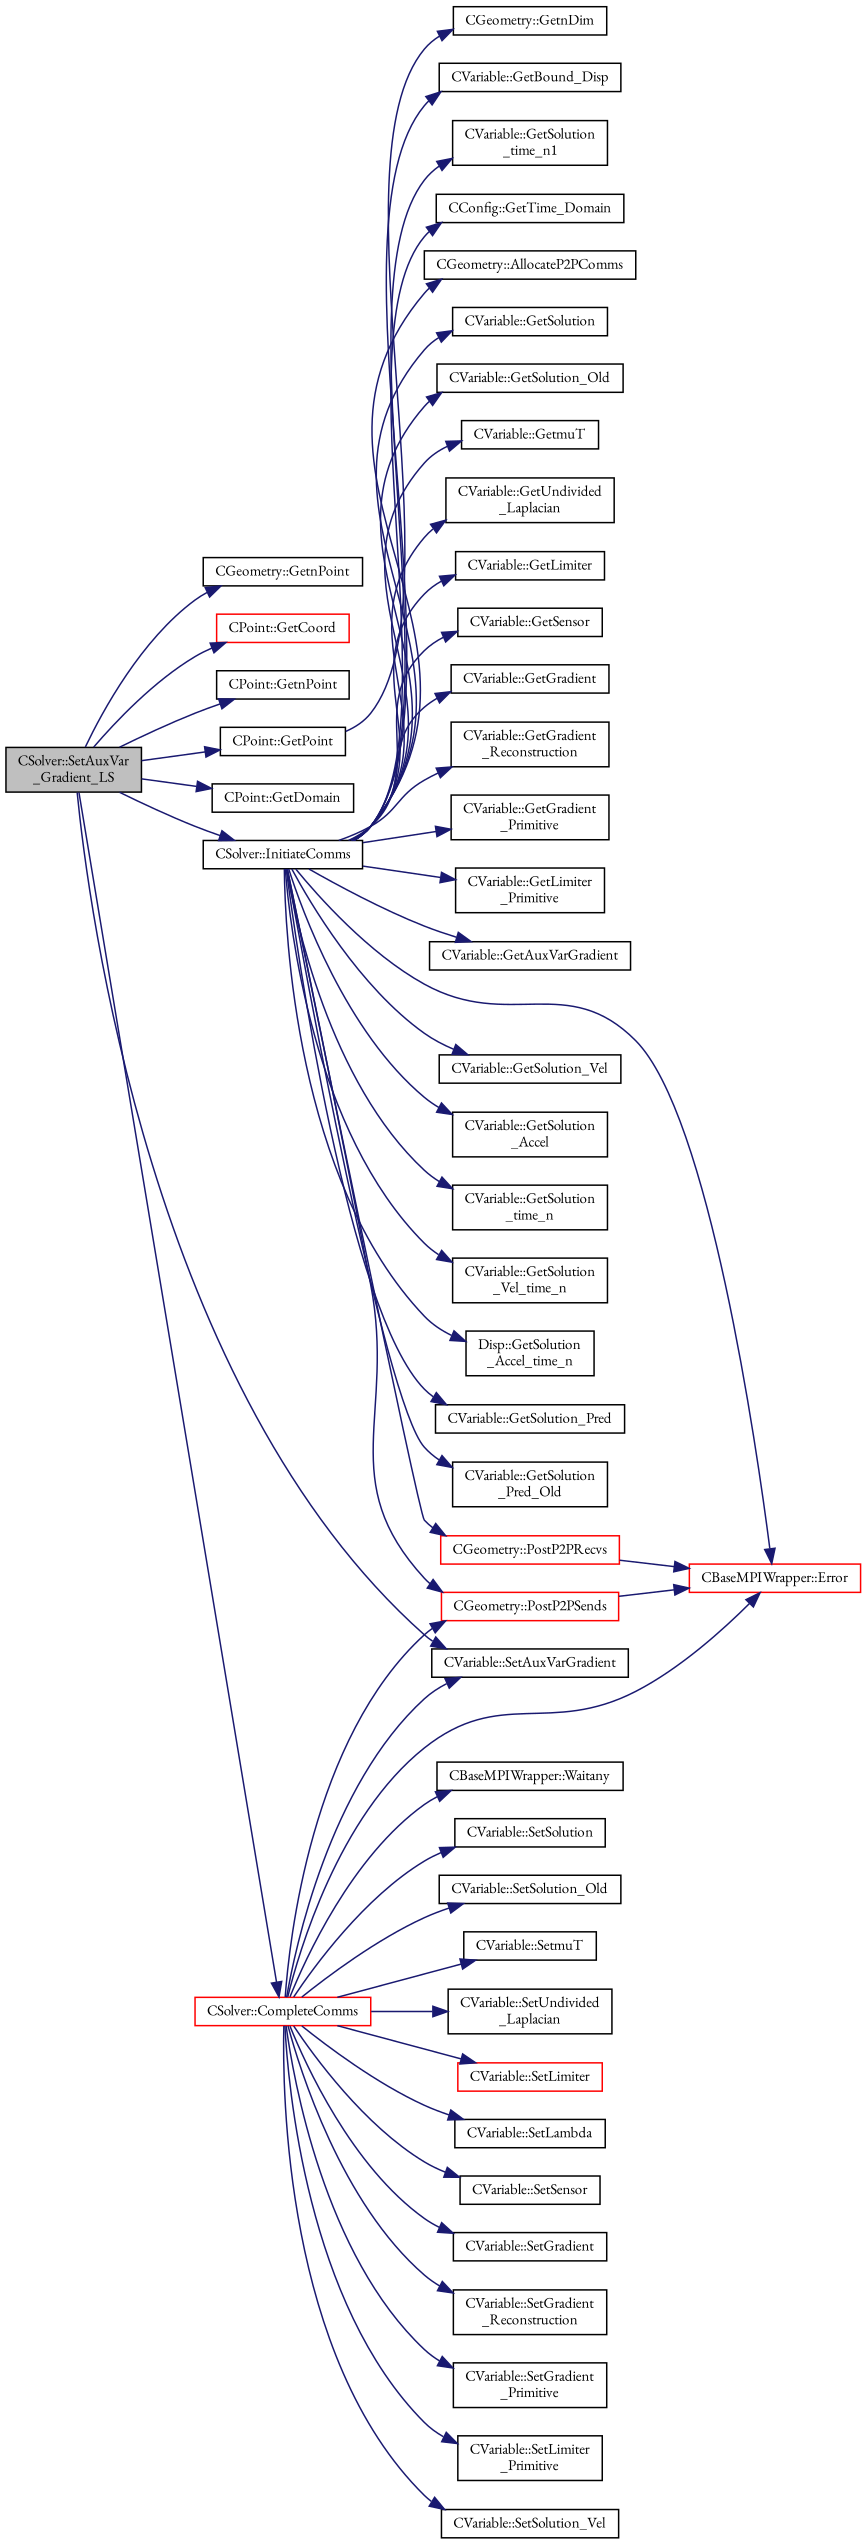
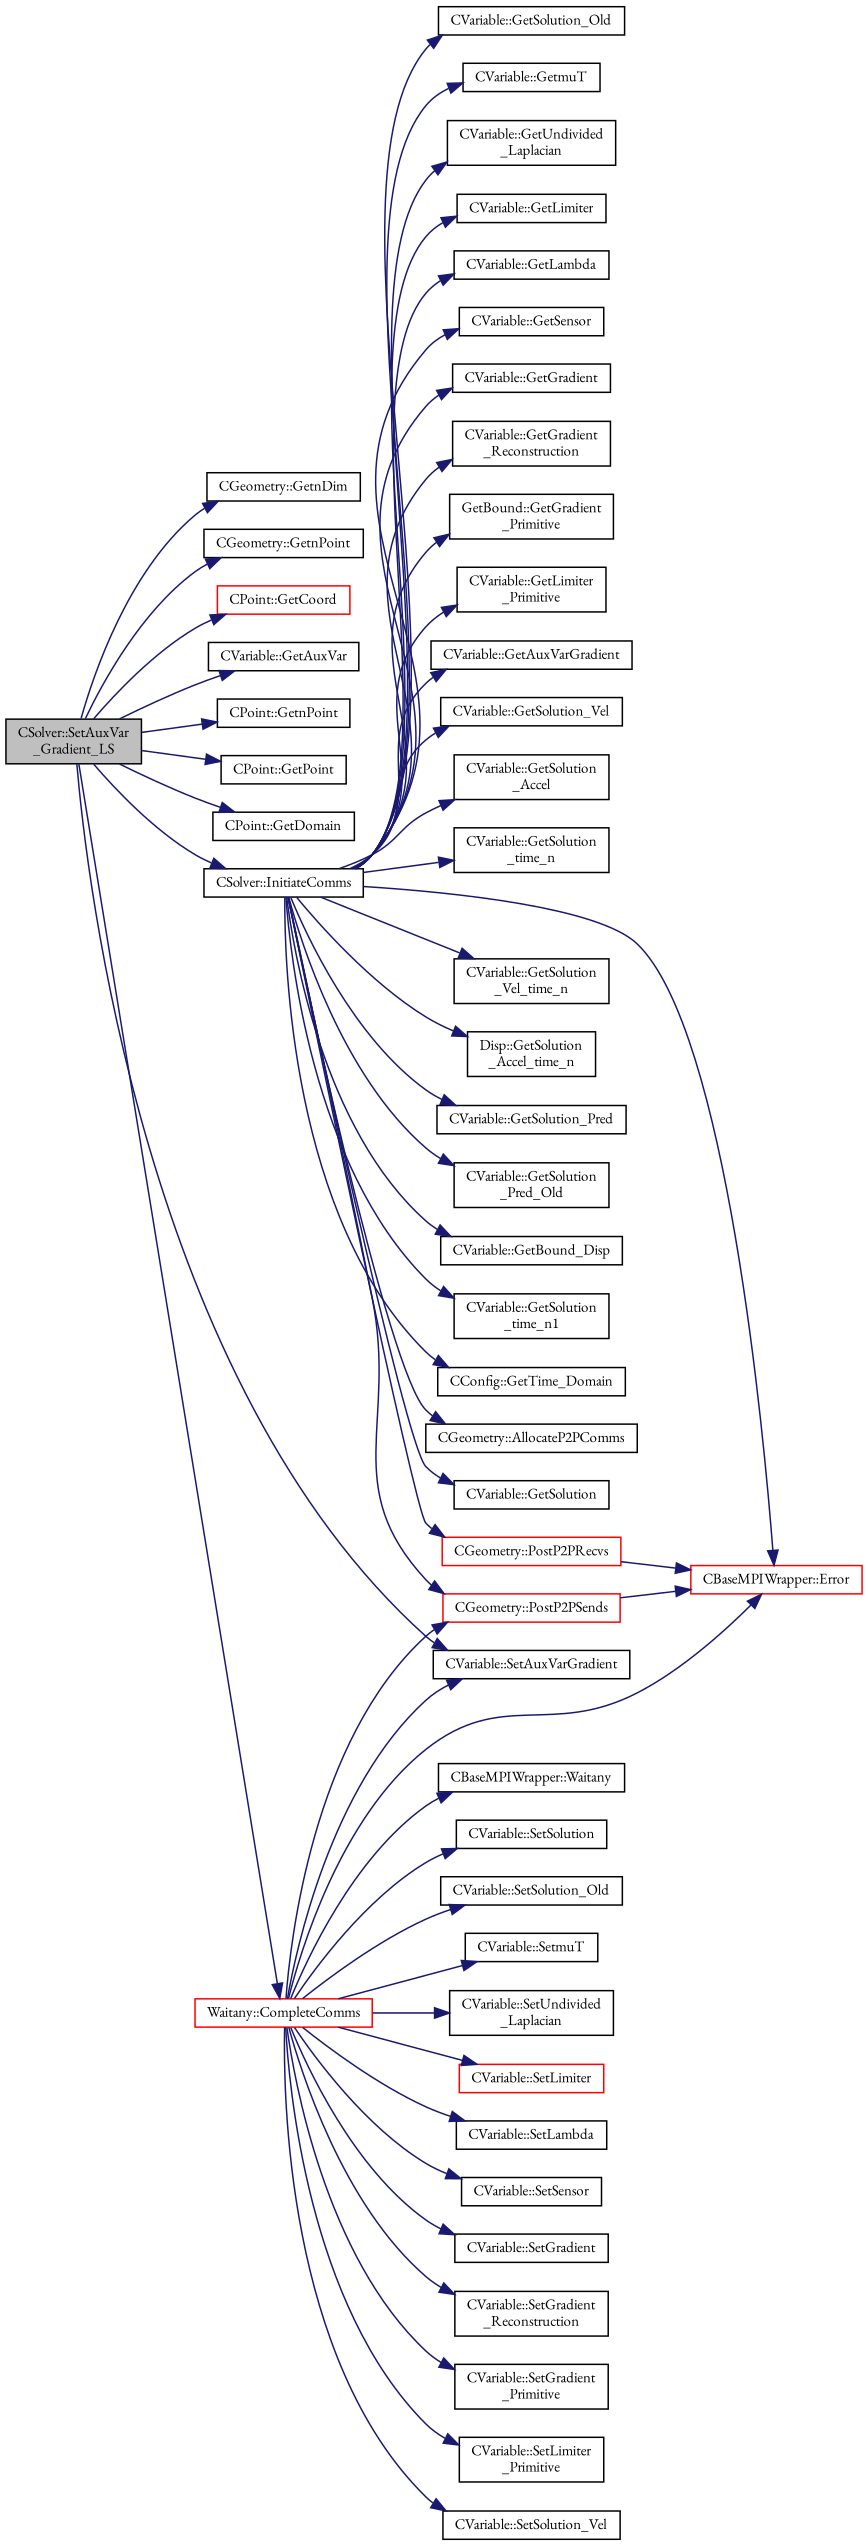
node "CVariable::GetLambda": added
edge "CPoint::GetPoint" -> "CGeometry::GetnDim": now "CSolver::SetAuxVar _Gradient_LS" -> "CGeometry::GetnDim"
node "CVariable::GetAuxVar": added
node "CVariable::GetGradient _Primitive": label "CVariable::GetGradient _Primitive" -> "GetBound::GetGradient _Primitive"
node "CSolver::CompleteComms": label "CSolver::CompleteComms" -> "Waitany::CompleteComms"
